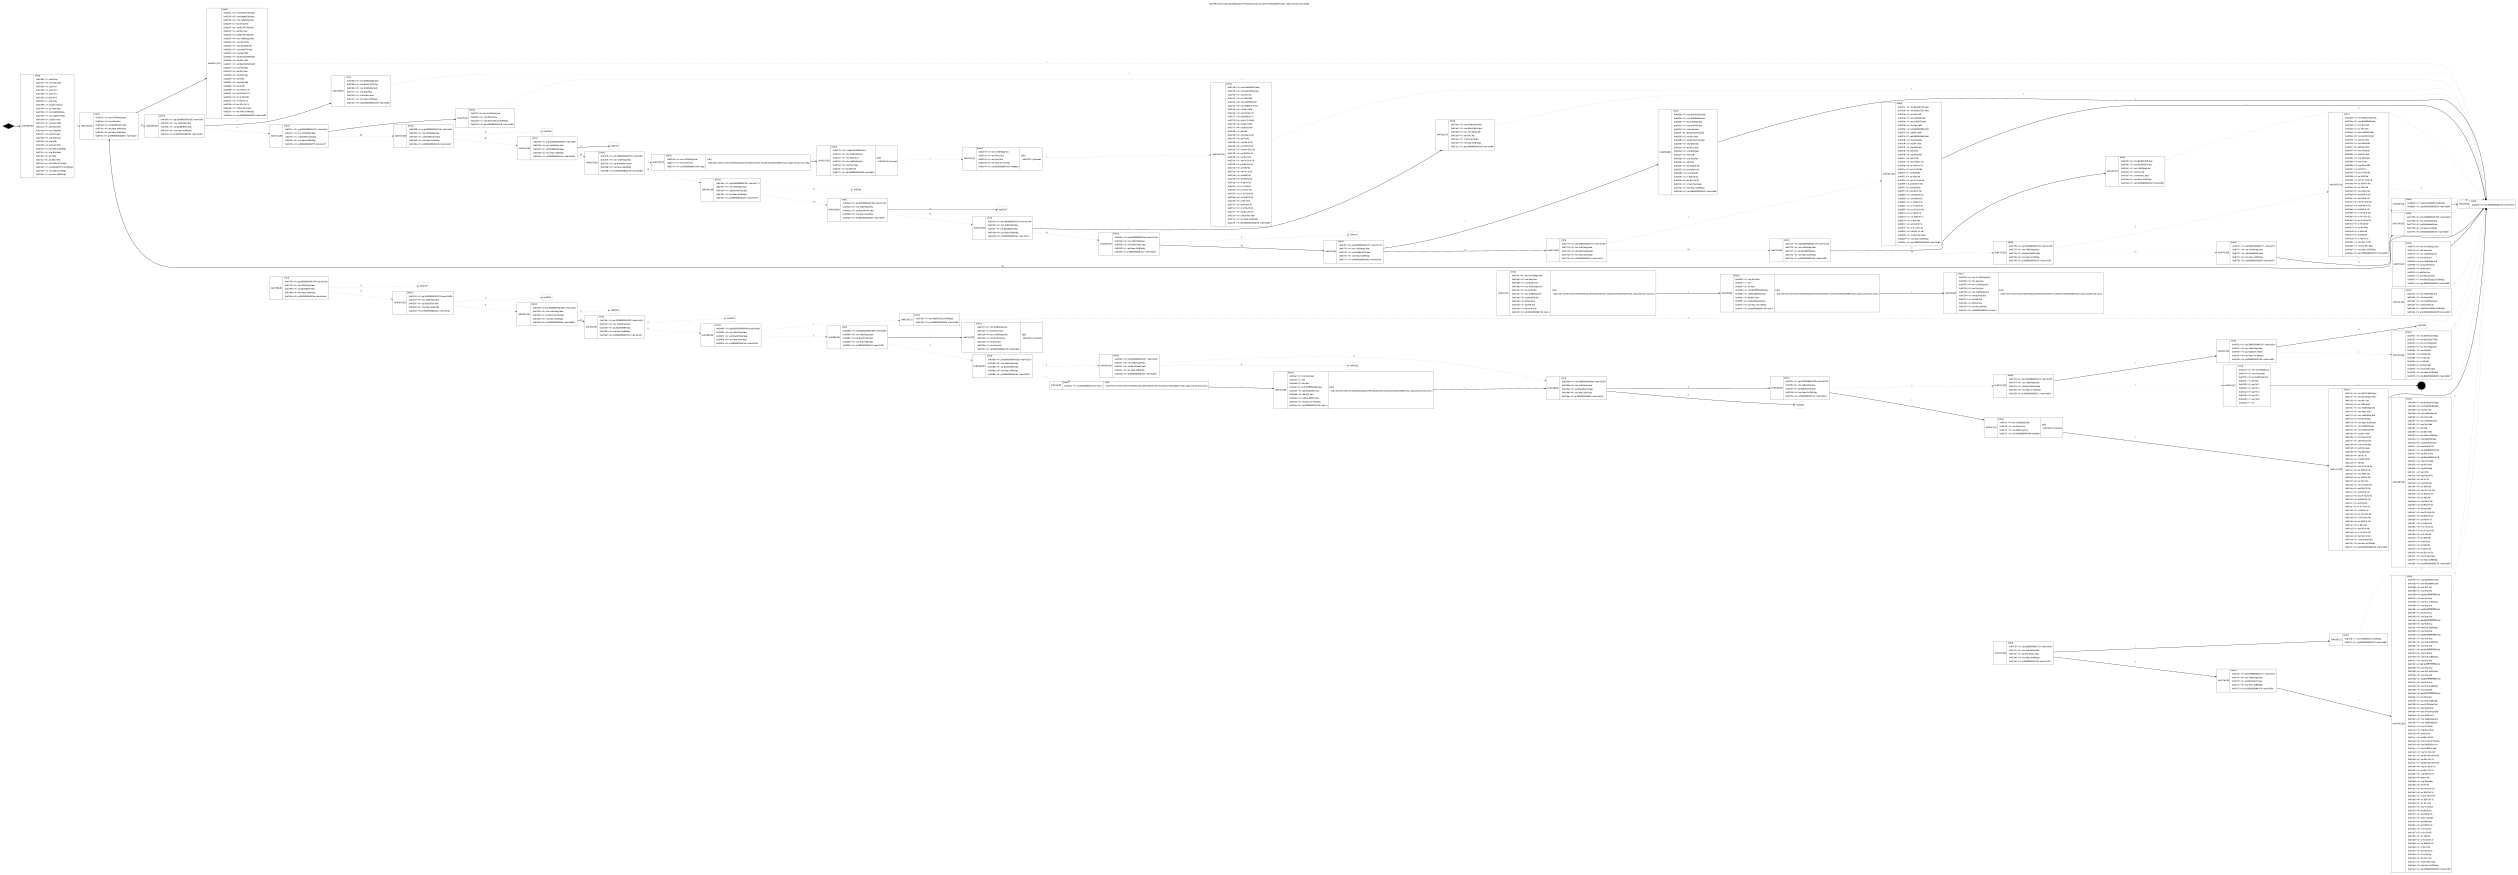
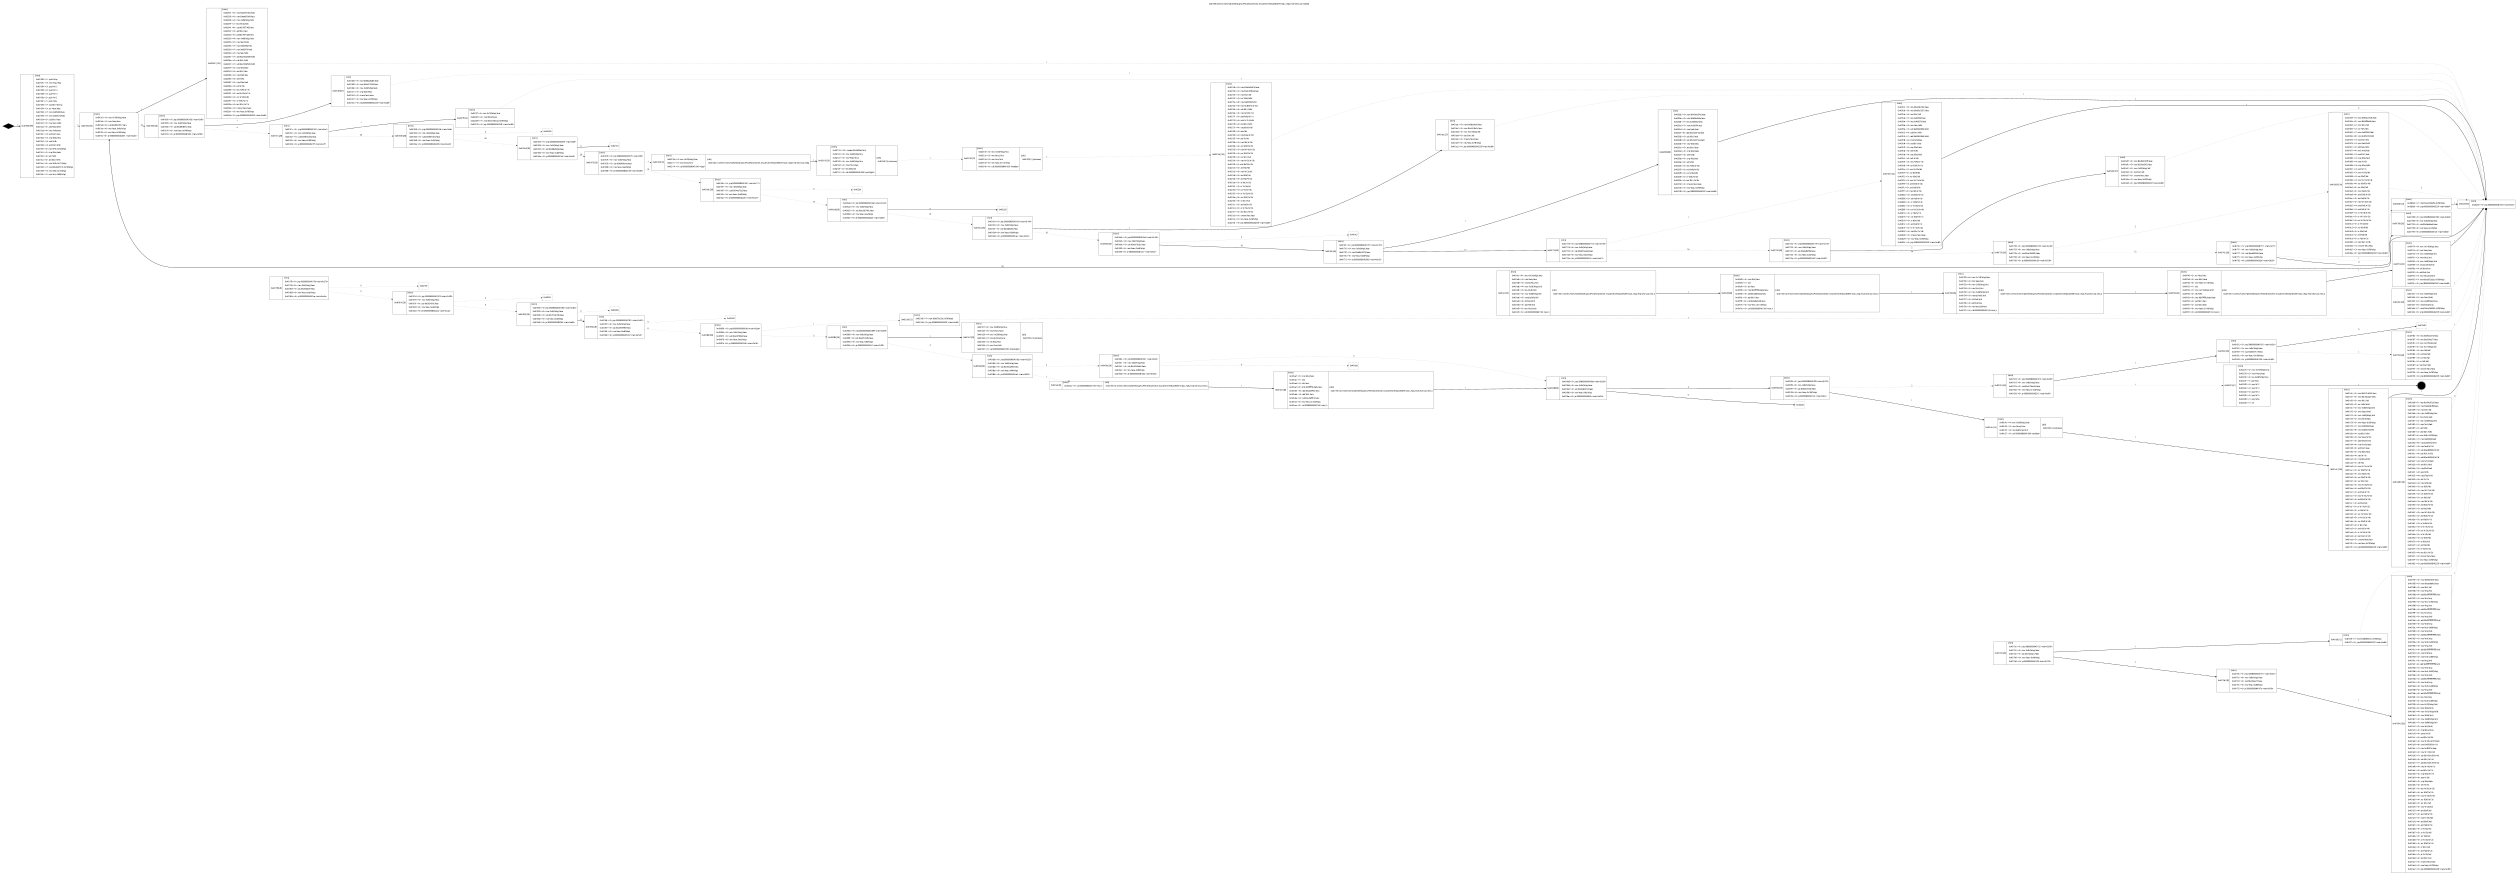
node "0x401f46 [46]": added
